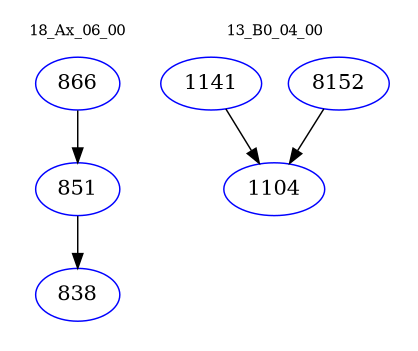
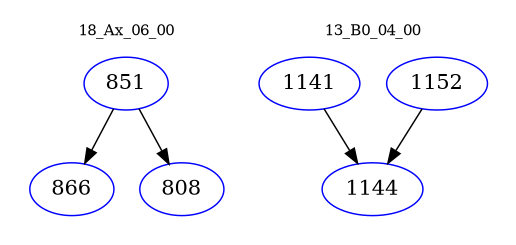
node "8152": label "8152" -> "1152"
edge "866" -> "851": reversed
node "1104": label "1104" -> "1144"
node "838": label "838" -> "808"
